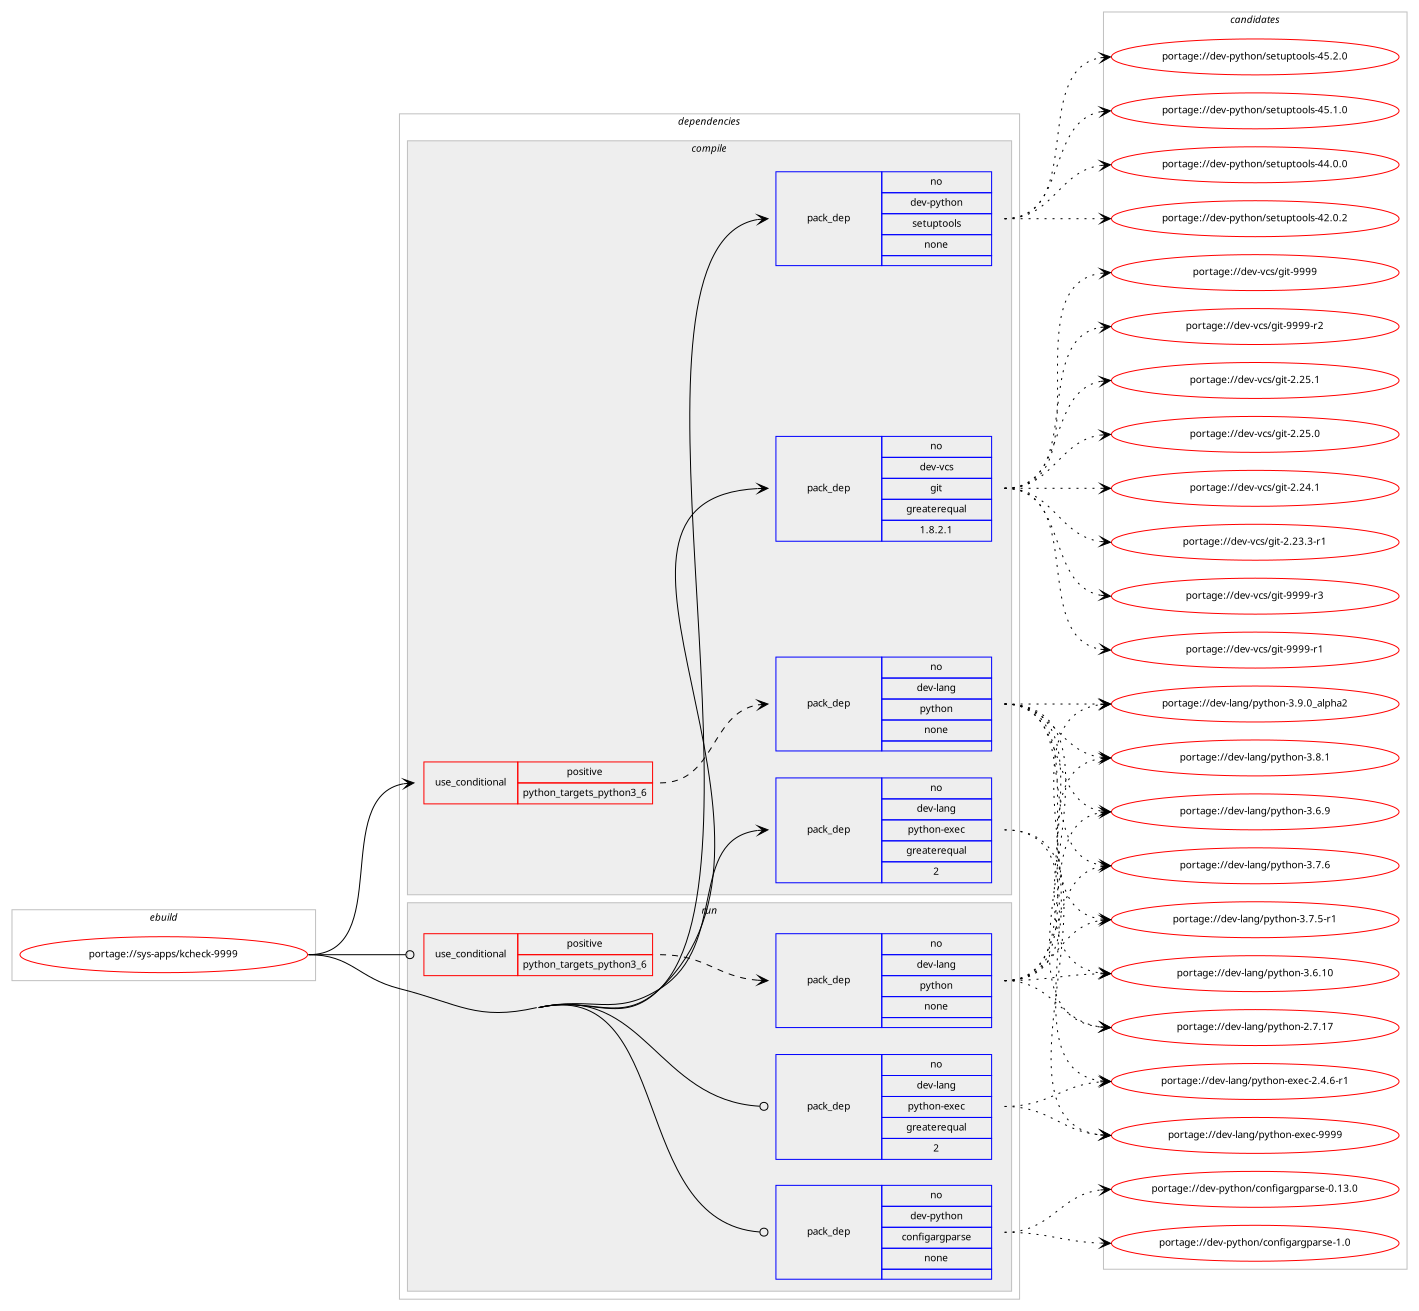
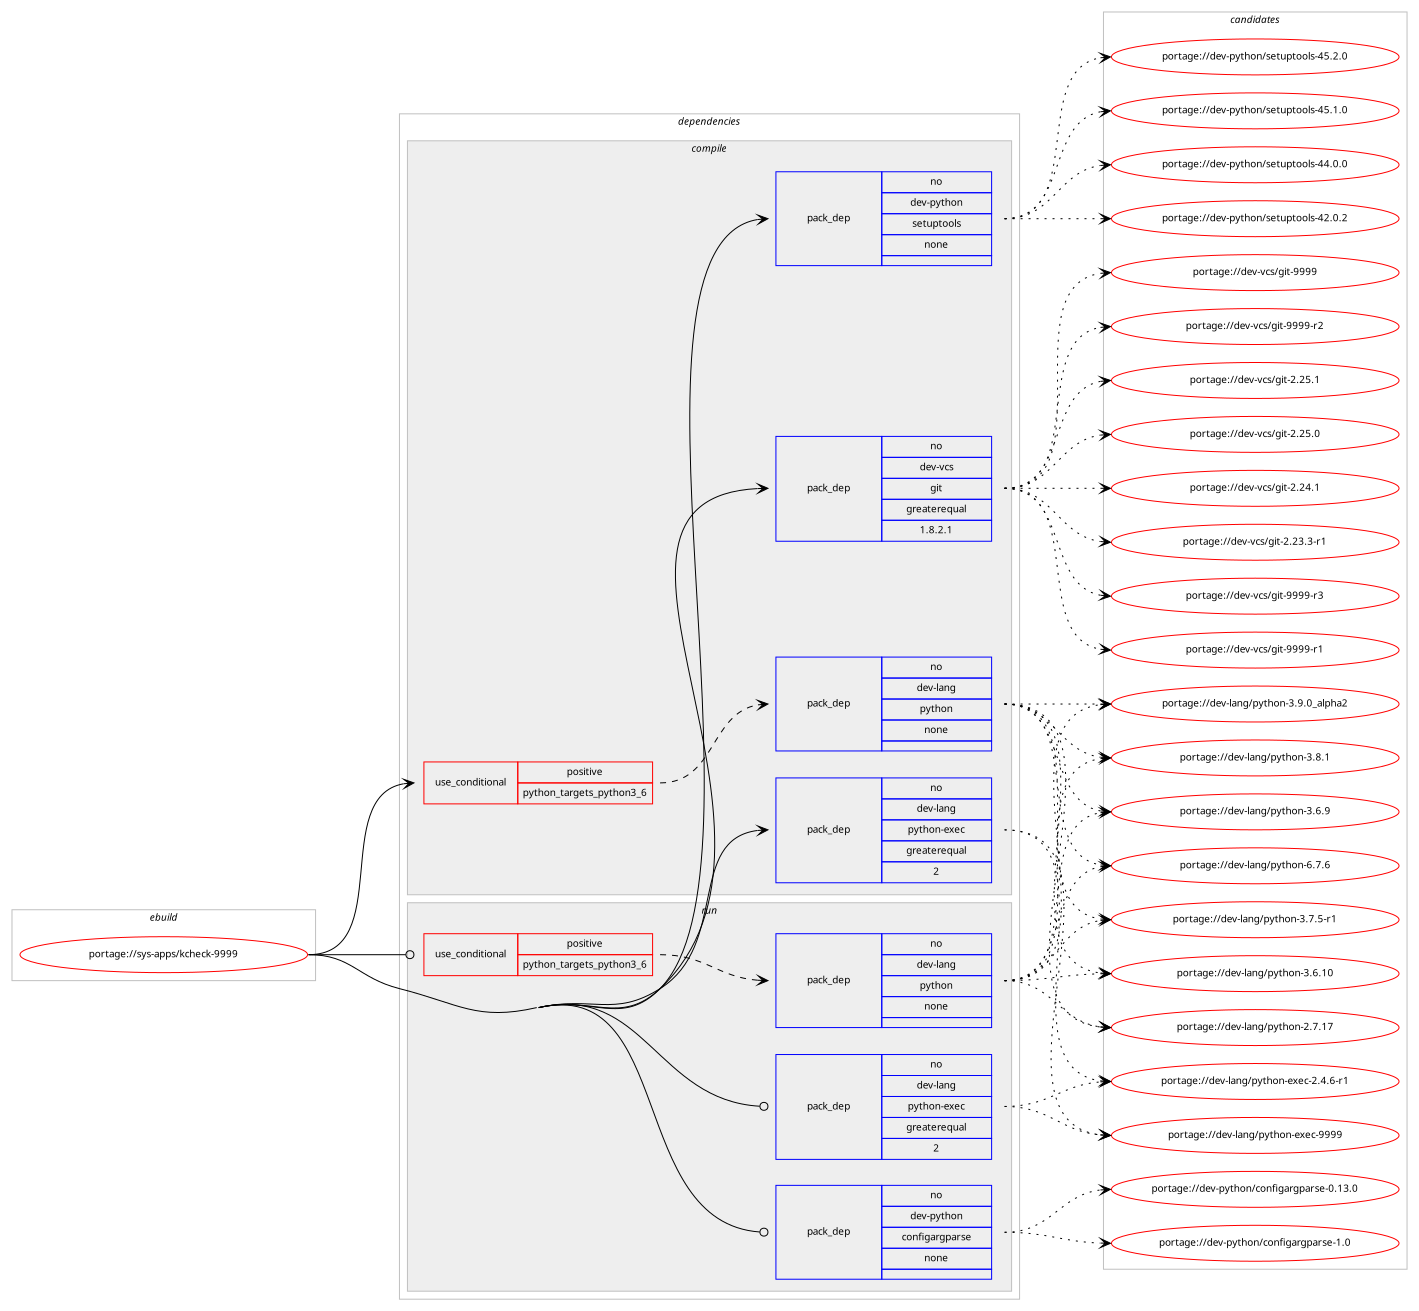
node "portage://dev-lang/python-3.7.6": label "portage://dev-lang/python-3.7.6" -> "portage://dev-lang/python-6.7.6"
